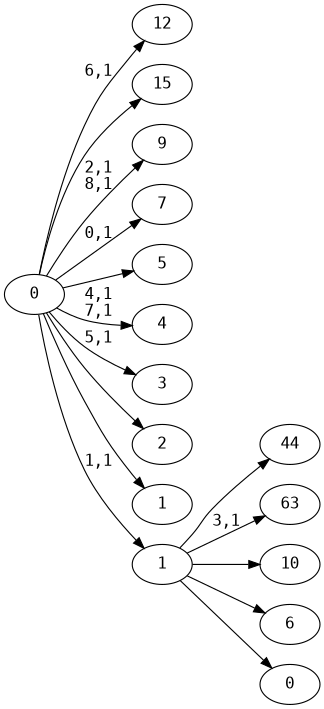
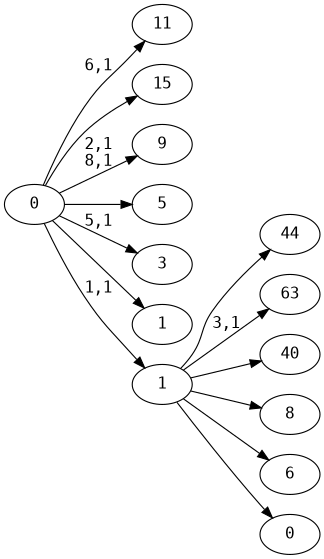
node "12": label "12" -> "11"
node "7": removed
node "4": removed
node "8": added
node "2": removed
node "10": label "10" -> "40"
